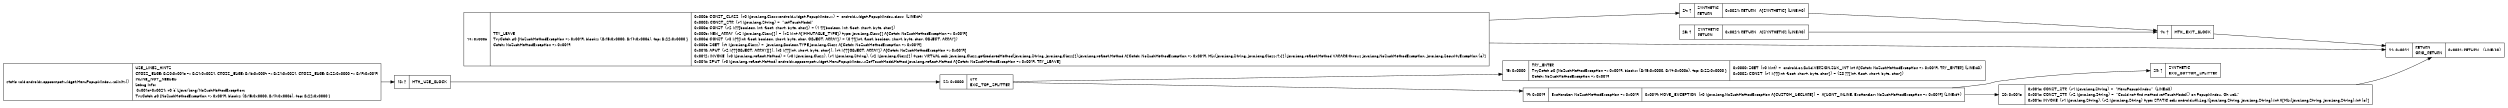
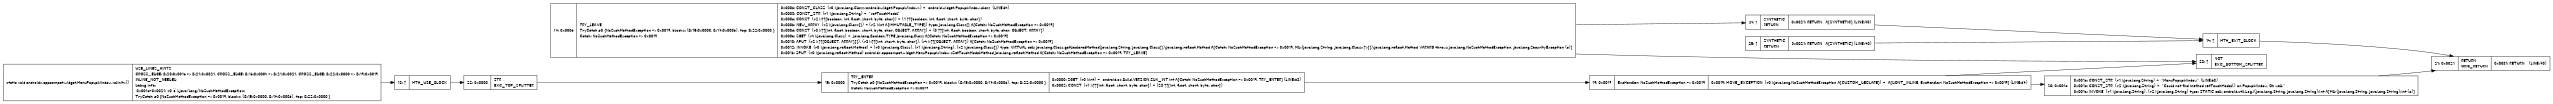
edge "17: 0x0006" -> "21: 0x0021": now "17: 0x0006" -> "23: ?"
node "23: ?": text "SYNTHETIC" -> "NOT"
edge "22: 0x0000" -> "19: 0x0019": now "15: 0x0000" -> "19: 0x0019"
